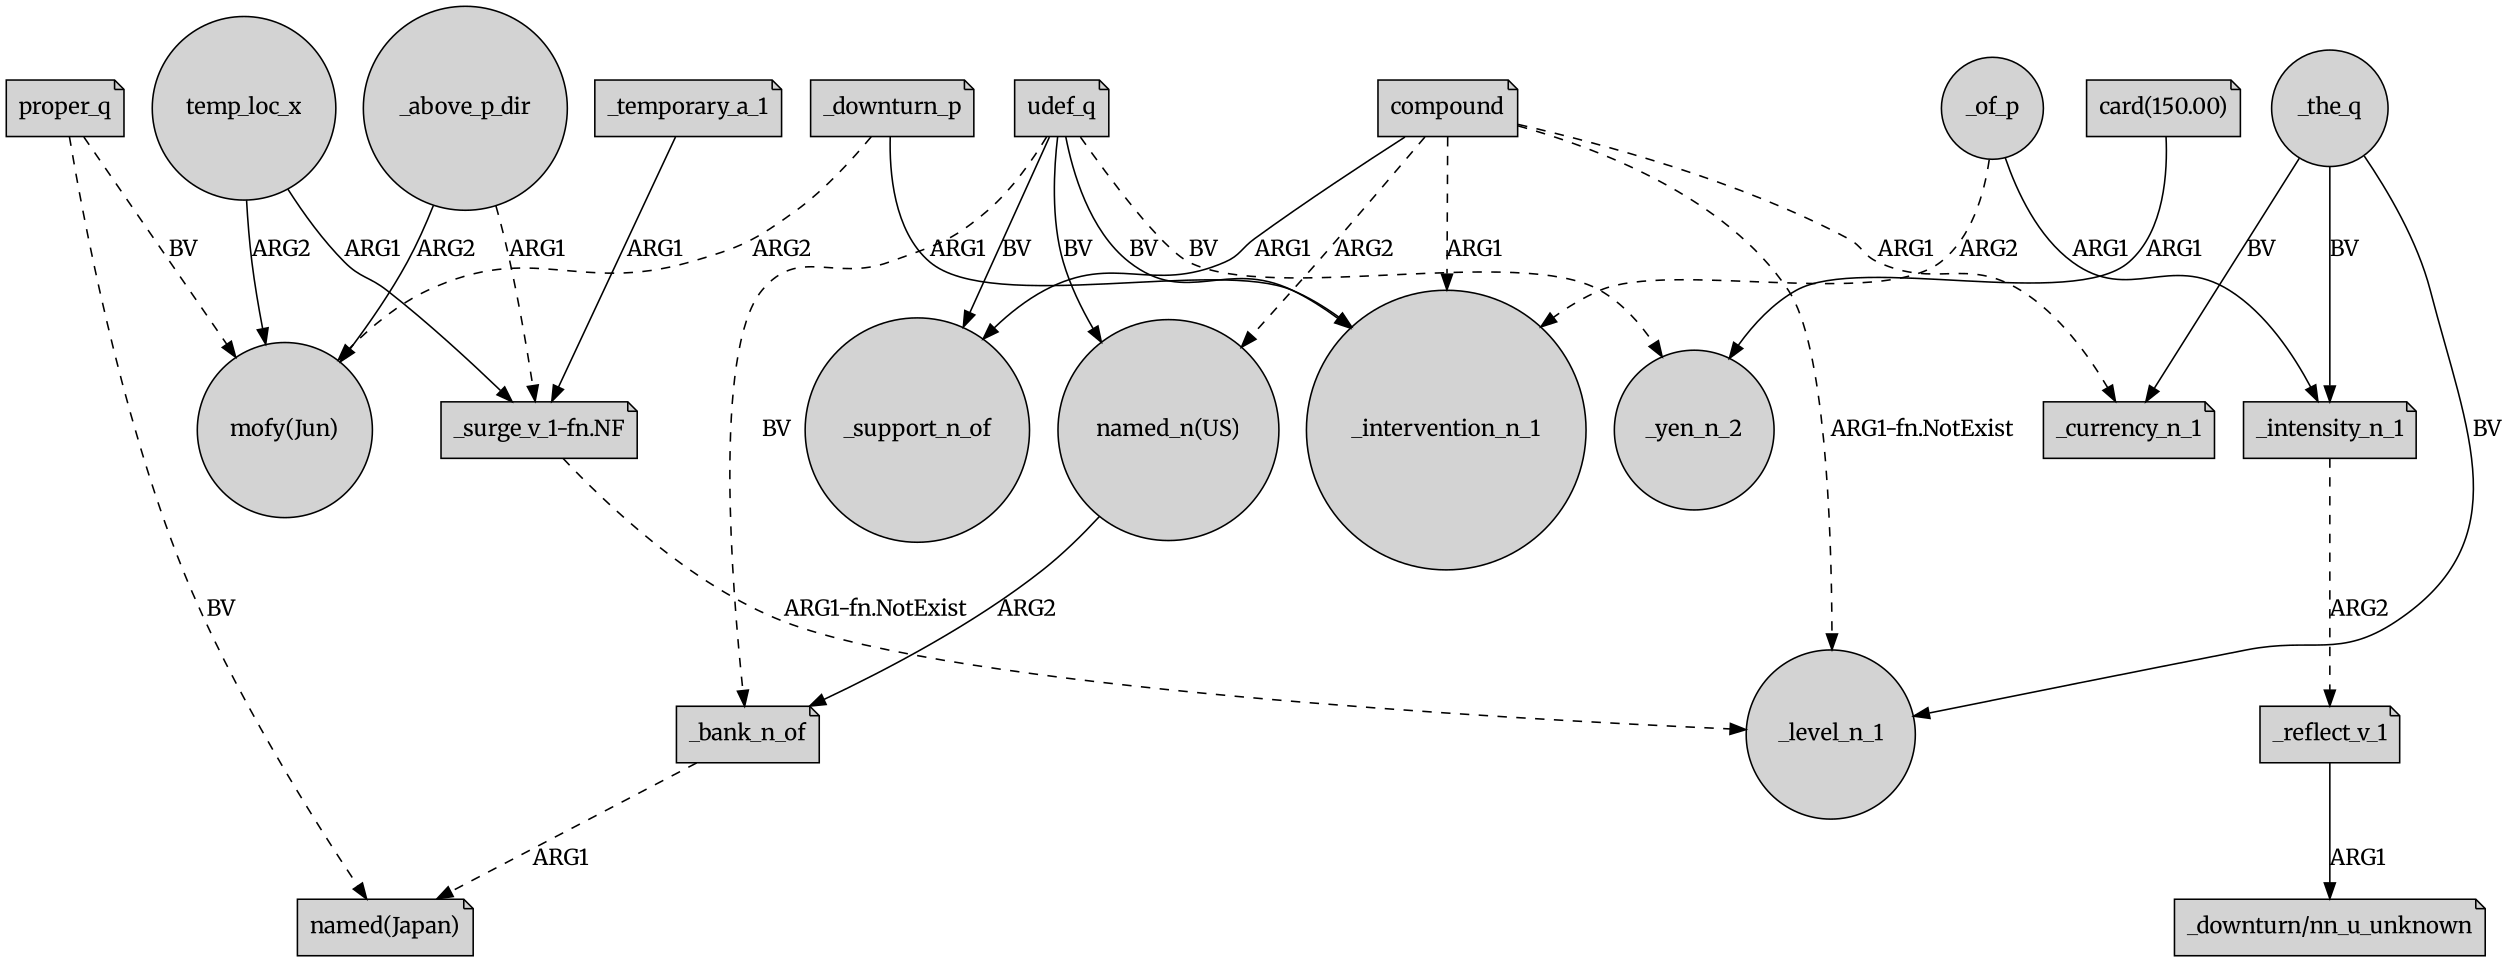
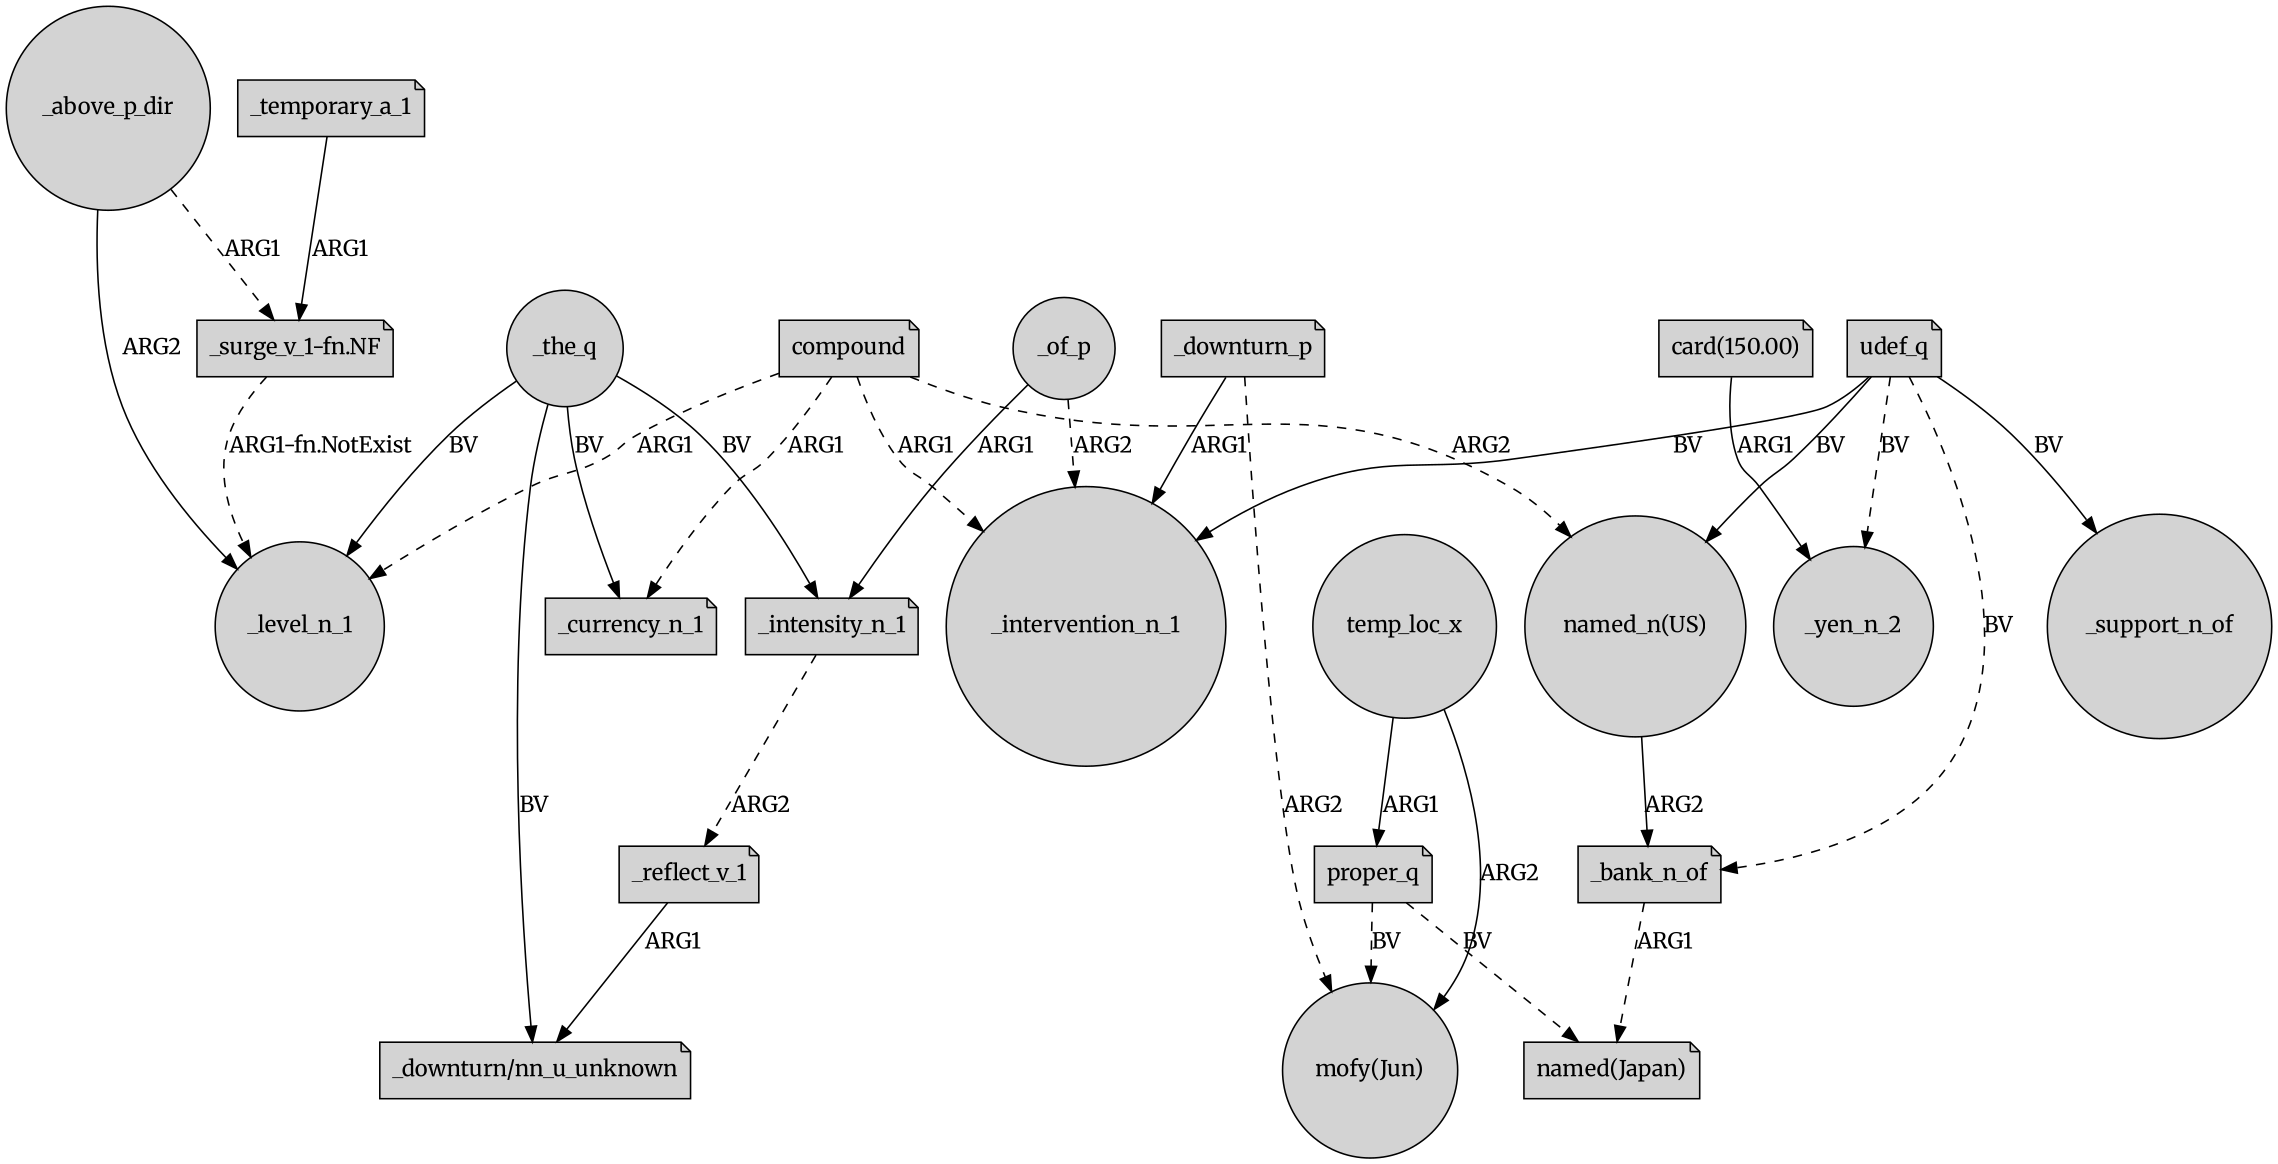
edge "compound" -> "_support_n_of": removed, label "ARG1"
edge "_above_p_dir" -> "mofy(Jun)": now "_above_p_dir" -> "_level_n_1"
edge "temp_loc_x" -> "_surge_v_1-fn.NF": now "temp_loc_x" -> "proper_q"
edge "compound" -> "_level_n_1": label "ARG1-fn.NotExist" -> "ARG1"
edge "_the_q" -> "_downturn/nn_u_unknown": added, label "BV"
